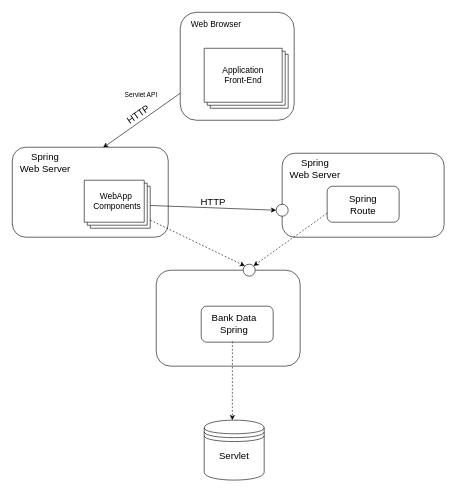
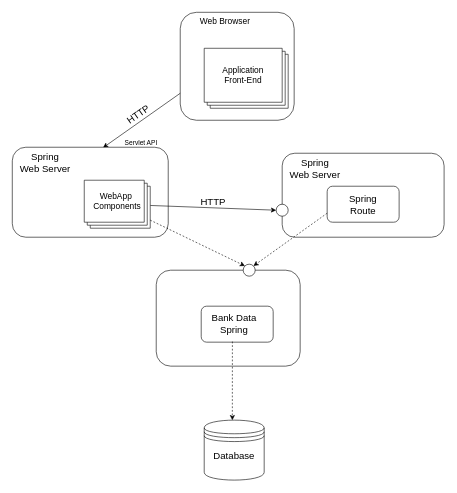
node "Web Browser": moved (216, 24) -> (225, 21)
node "Servlet API": moved (141, 93) -> (141, 141)
node "Servlet": label "Servlet" -> "Database"
